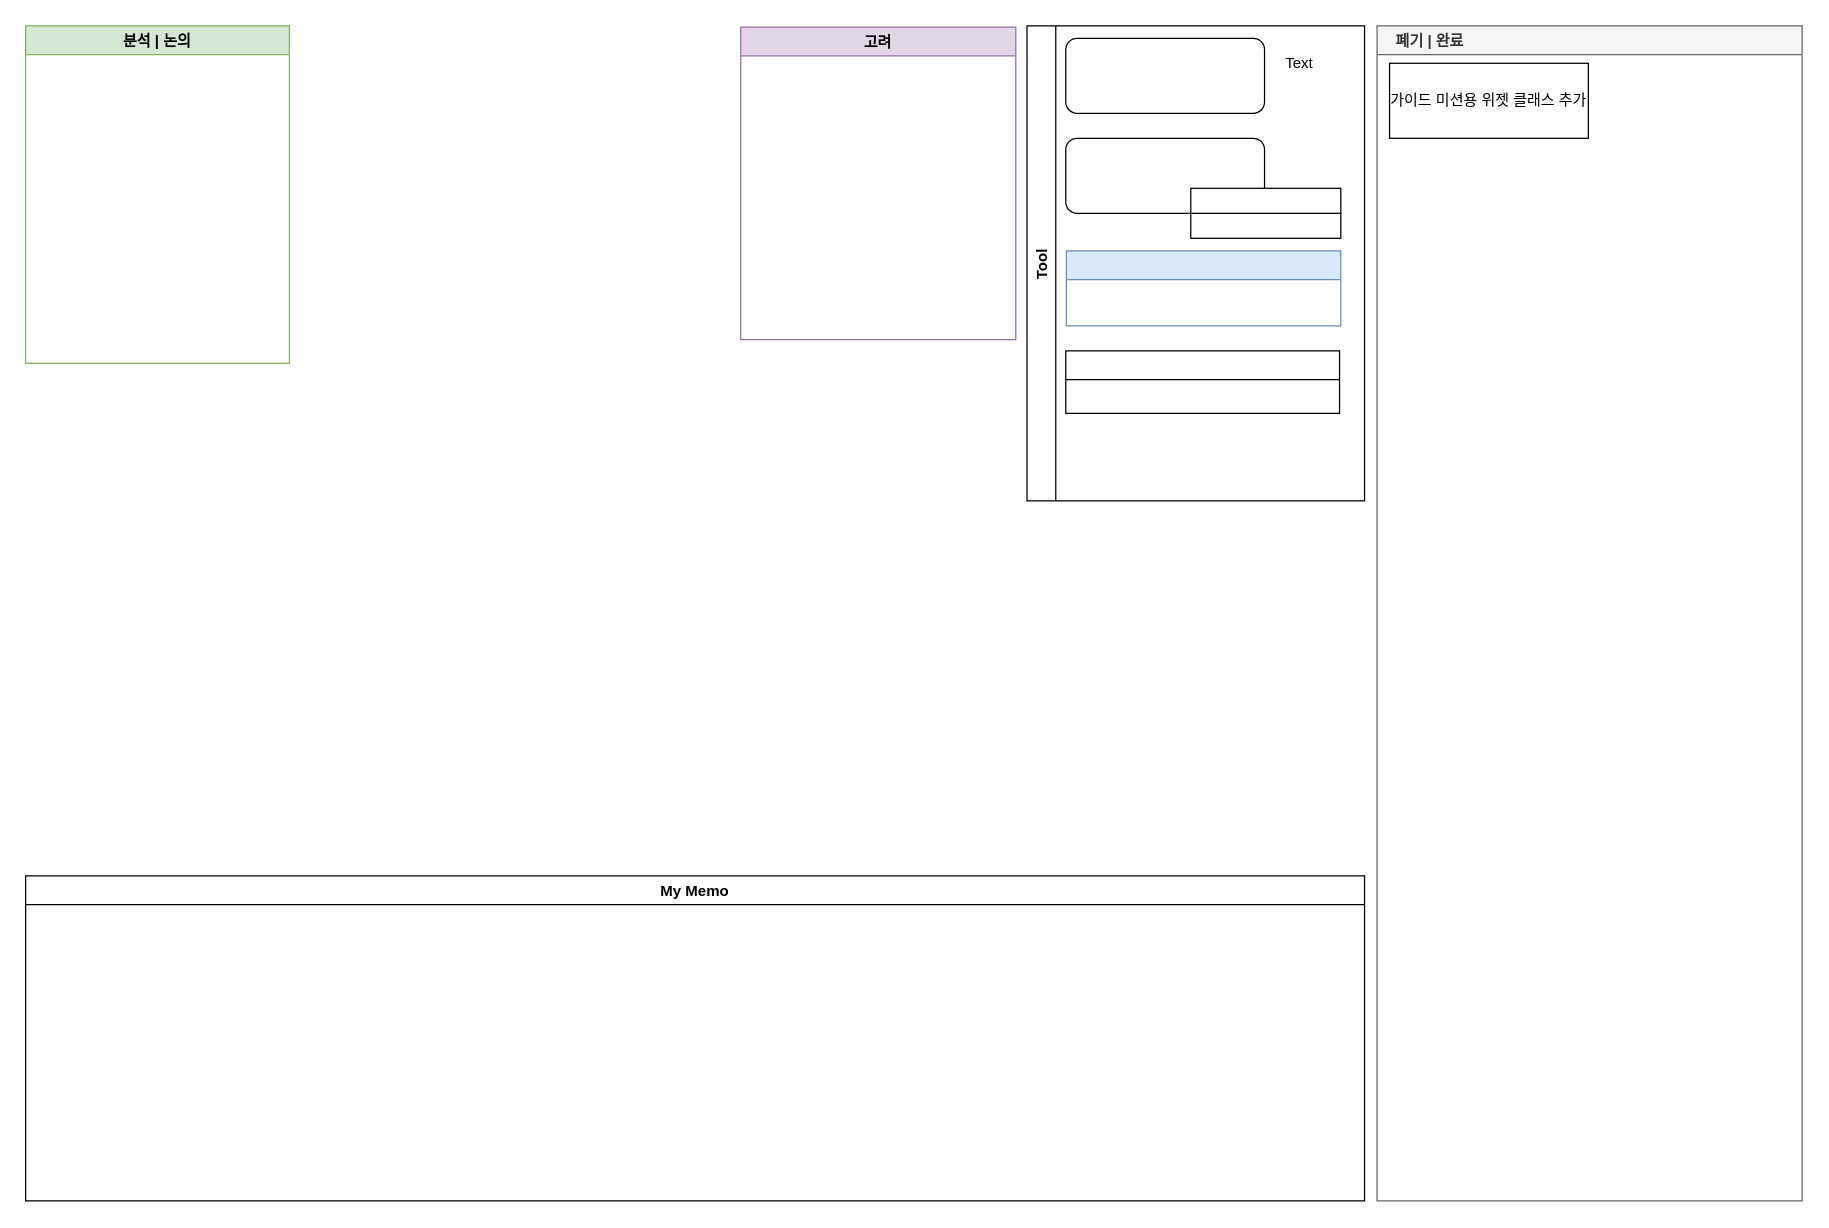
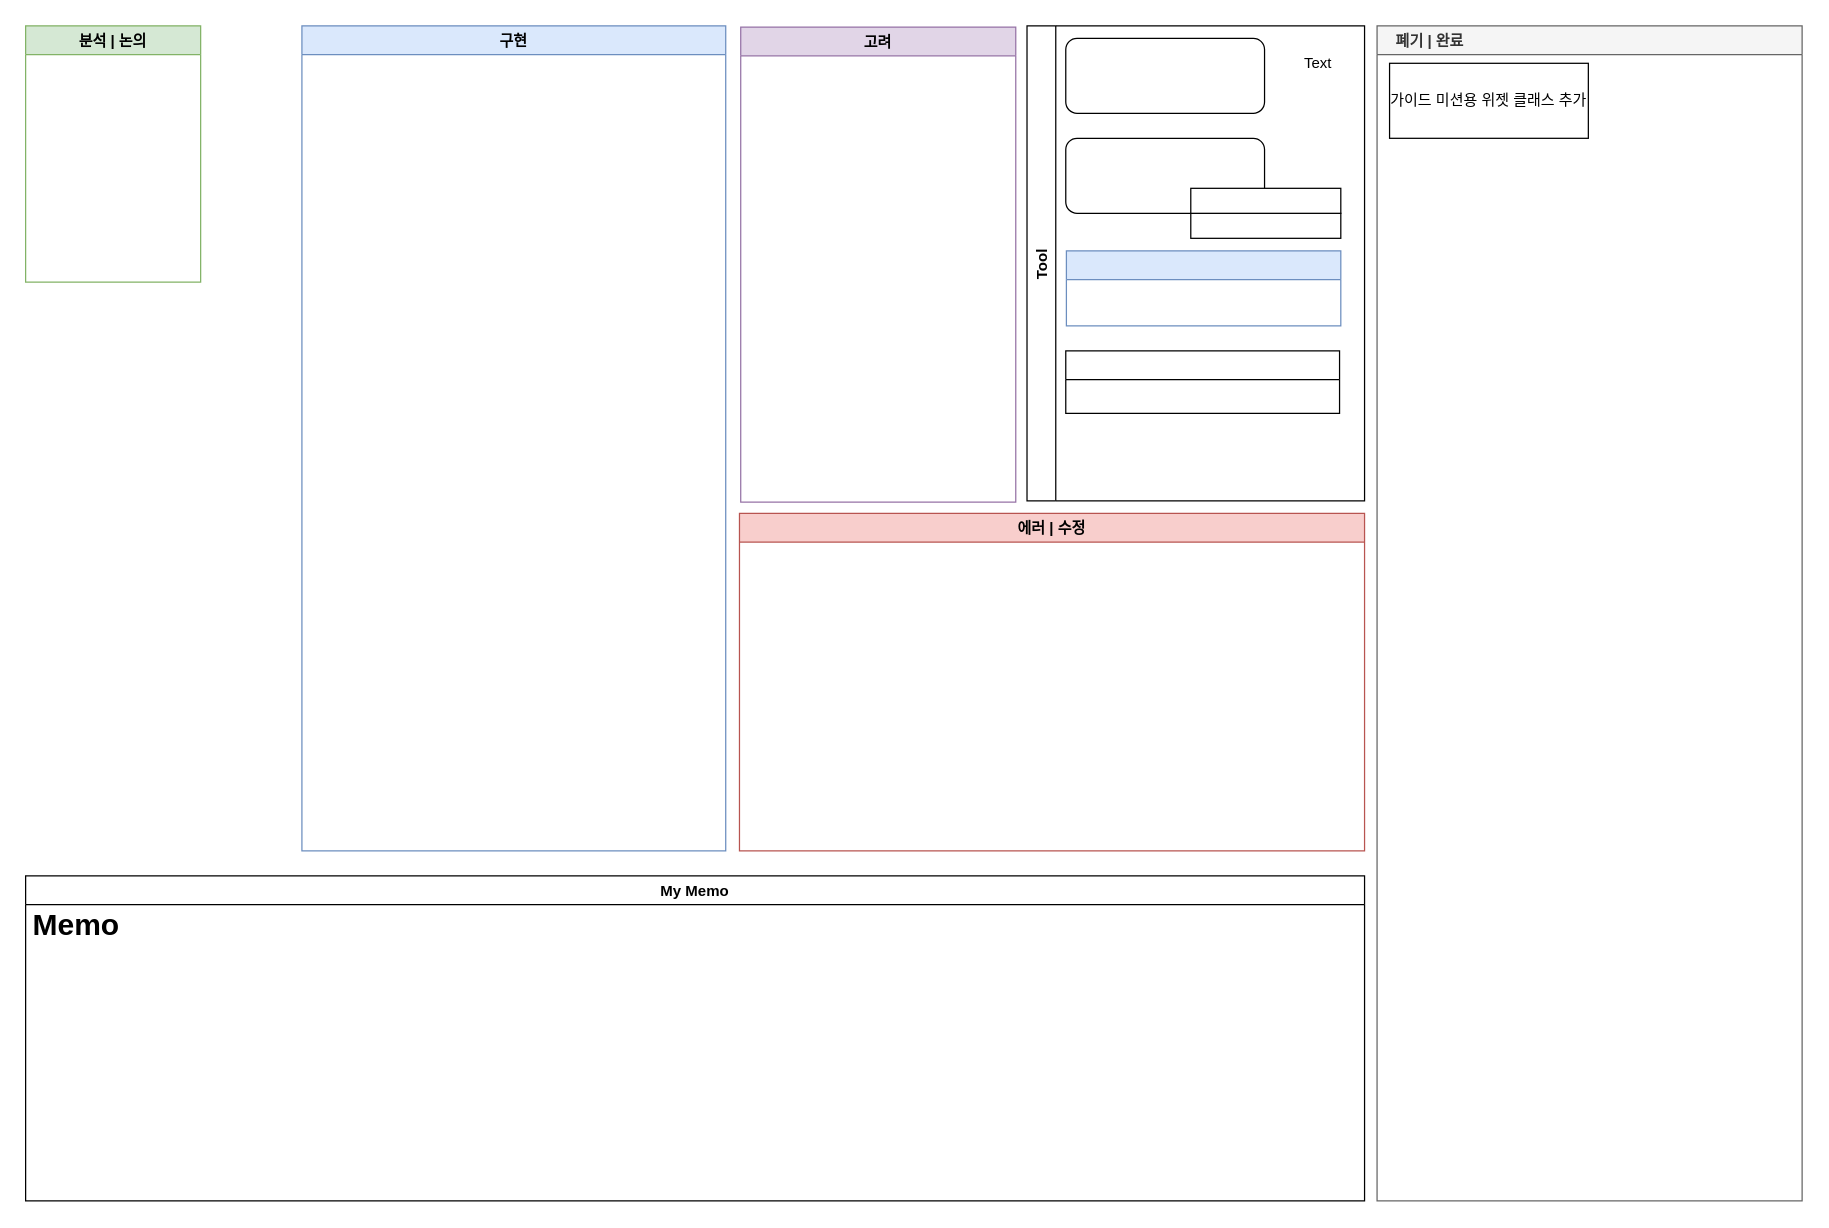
node "Text": moved (1308, 63) -> (1327, 63)
node "고려": size 275x313 -> 275x475
node "분석 | 논의": size 264x338 -> 175x256
node "구현": added
node "에러 | 수정": added
node "Memo": added
